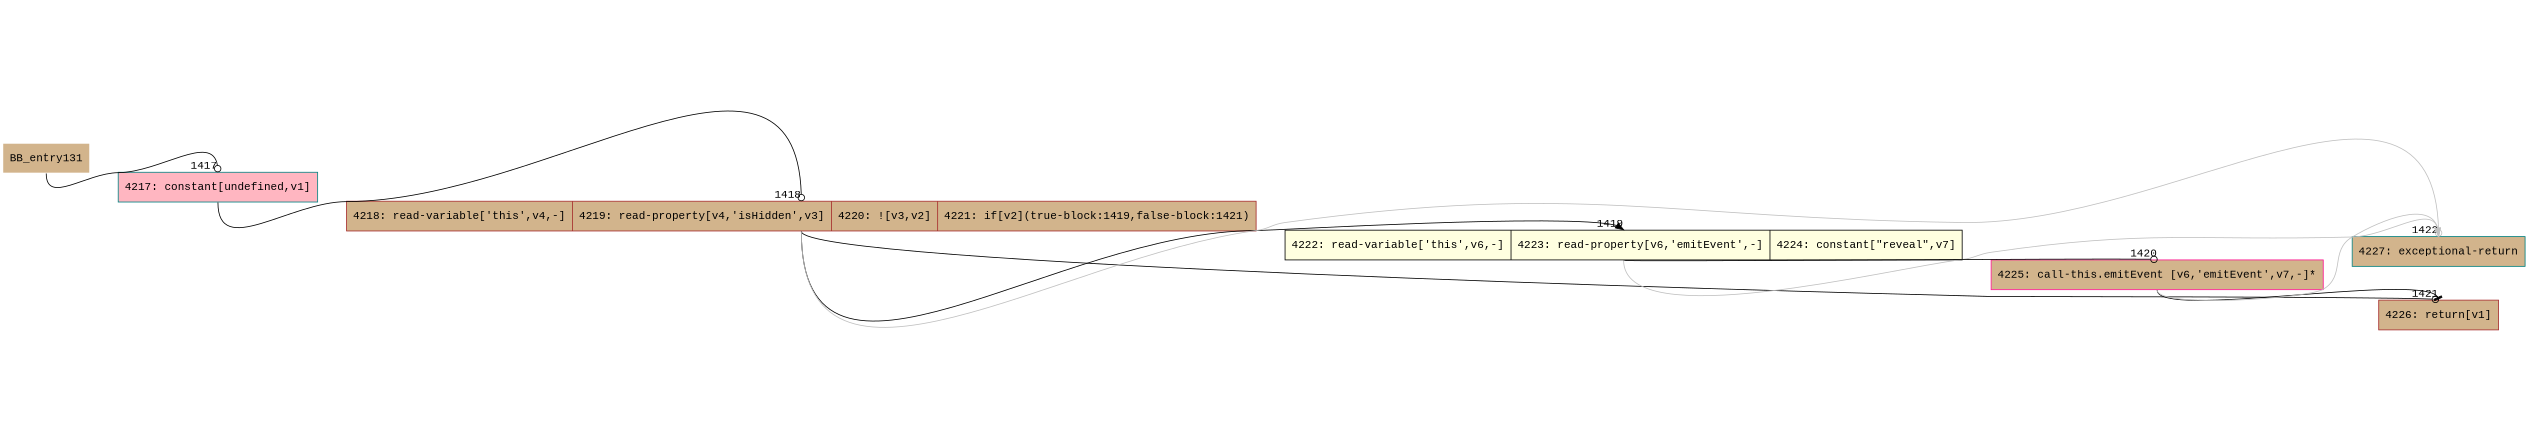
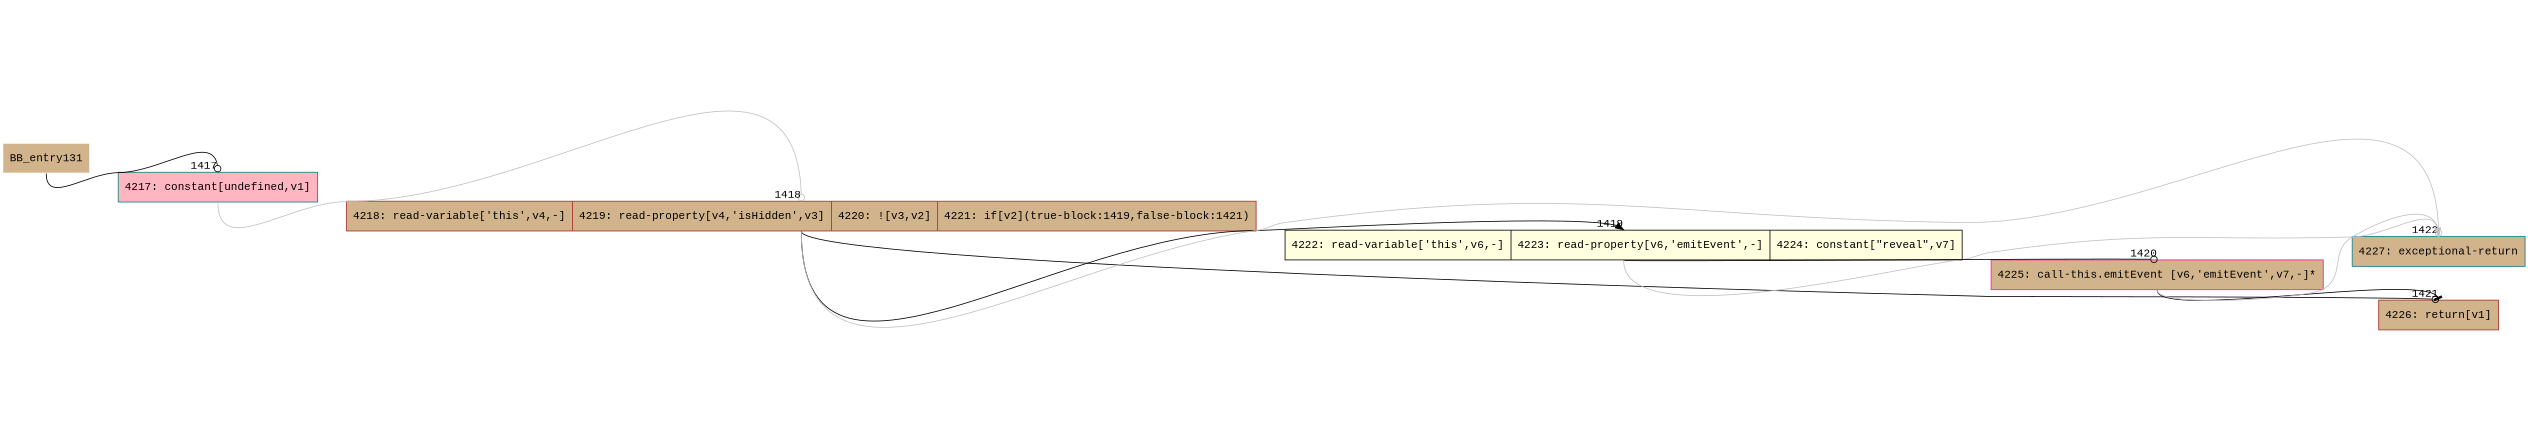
edge "4217: constant[undefined,v1]" -> "4218: read-variable['this',v4,-]": color black -> gray
